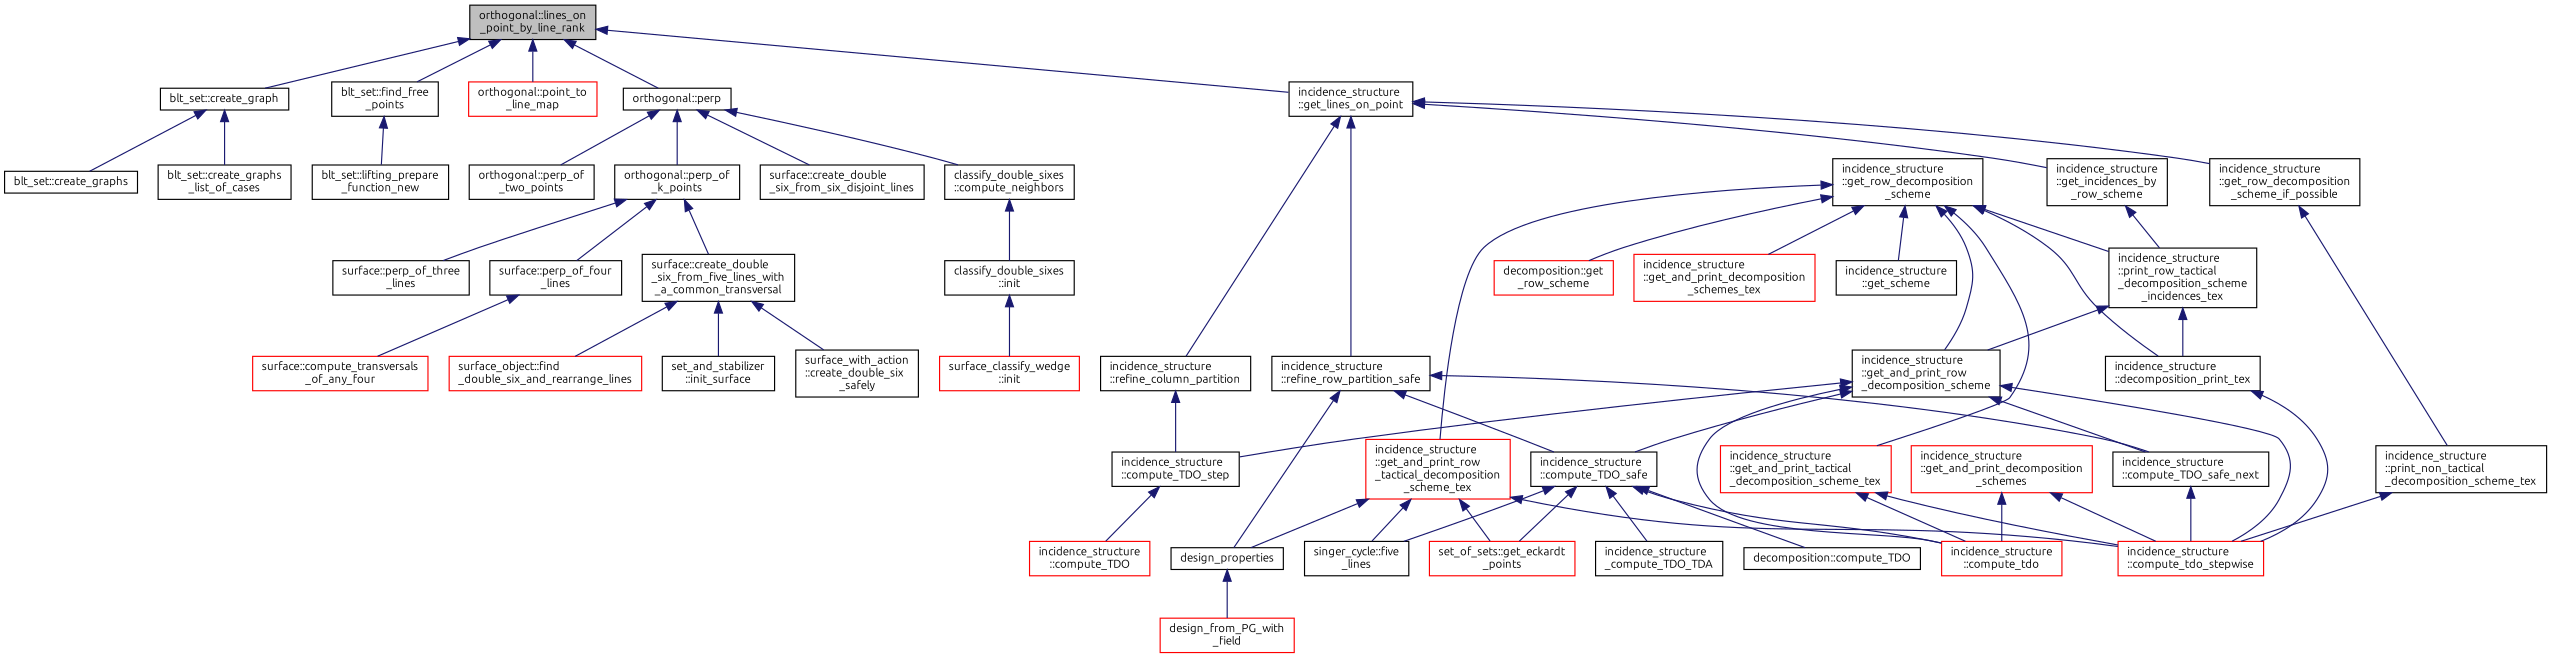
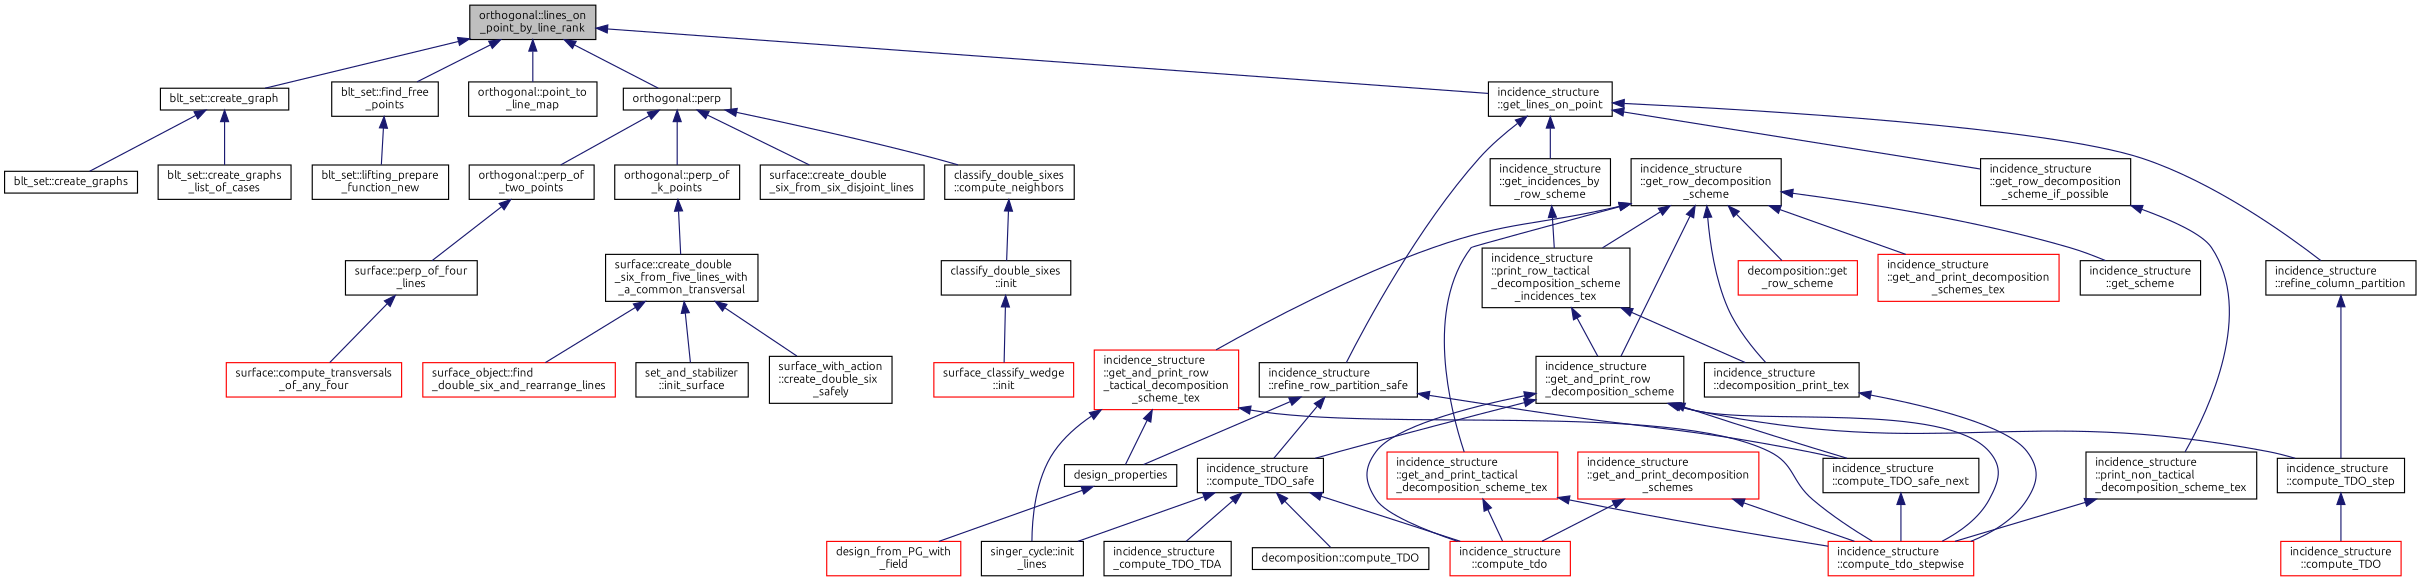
node "orthogonal::point_to _line_map": color red -> black
edge "surface::perp_of_four _lines" -> "orthogonal::perp_of _k_points": now "surface::perp_of_four _lines" -> "orthogonal::perp_of _two_points"
node "surface::perp_of_three _lines": removed
node "singer_cycle::five _lines": label "singer_cycle::five _lines" -> "singer_cycle::init _lines"
node "set_of_sets::get_eckardt _points": removed
